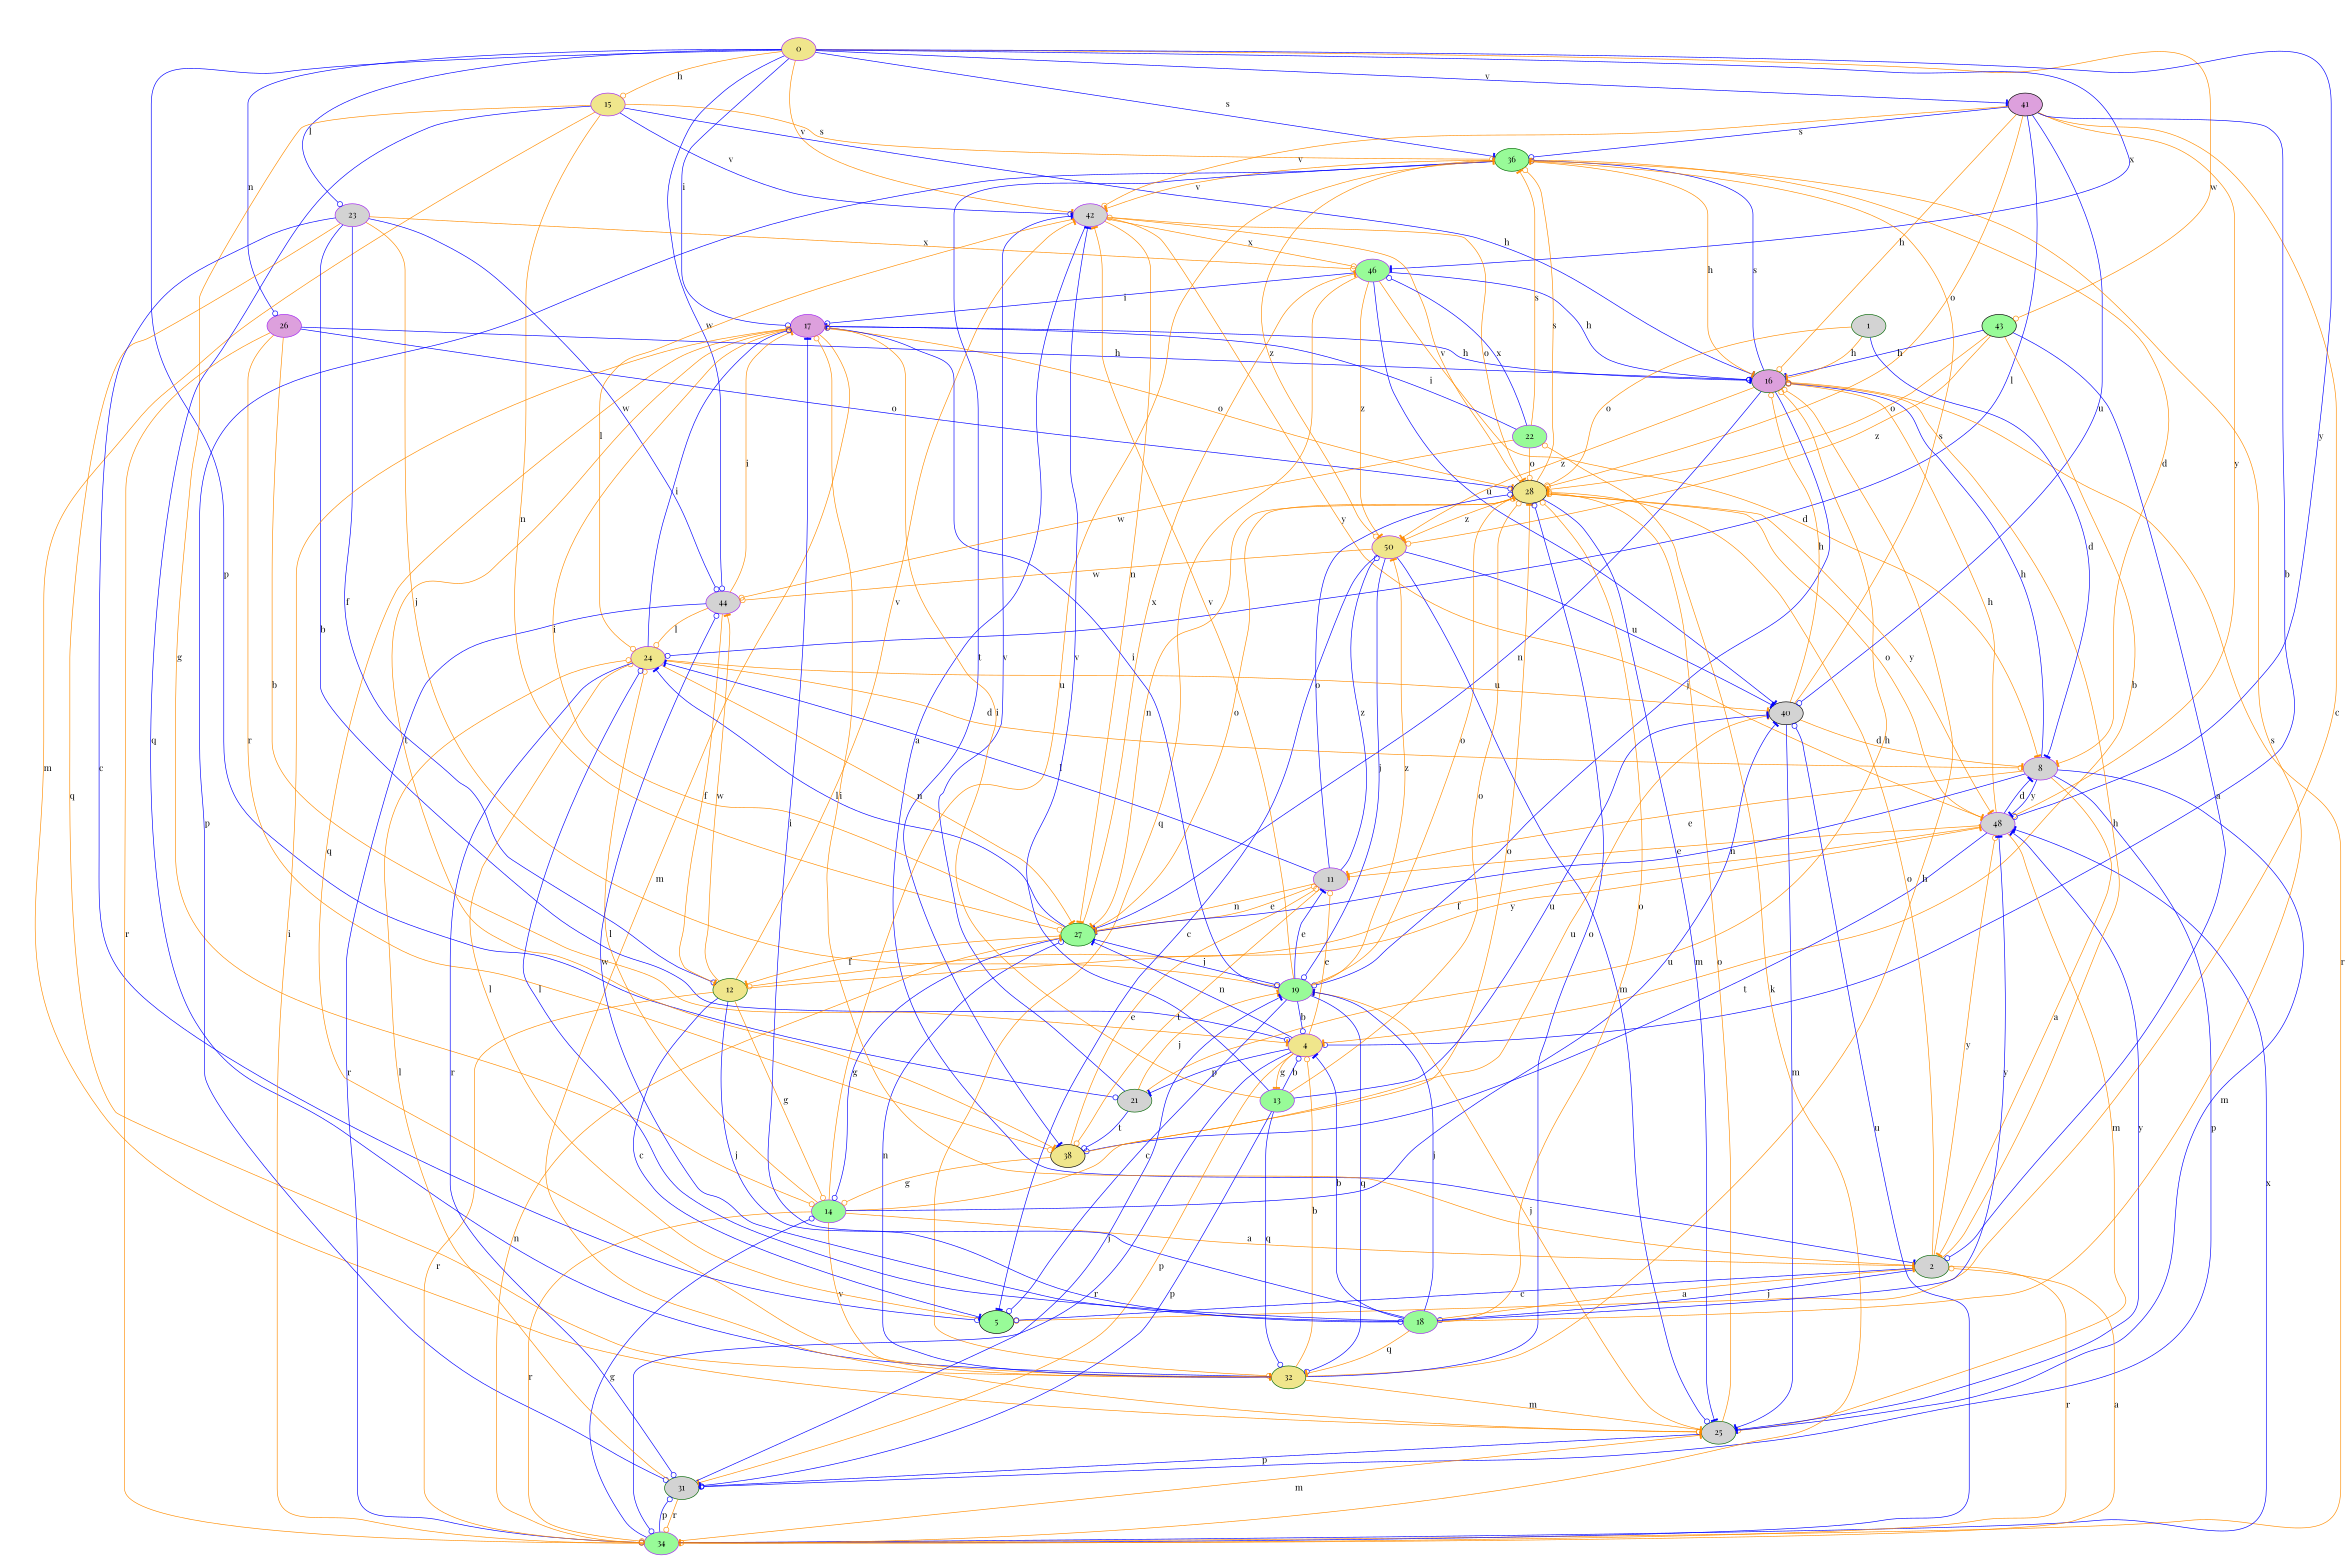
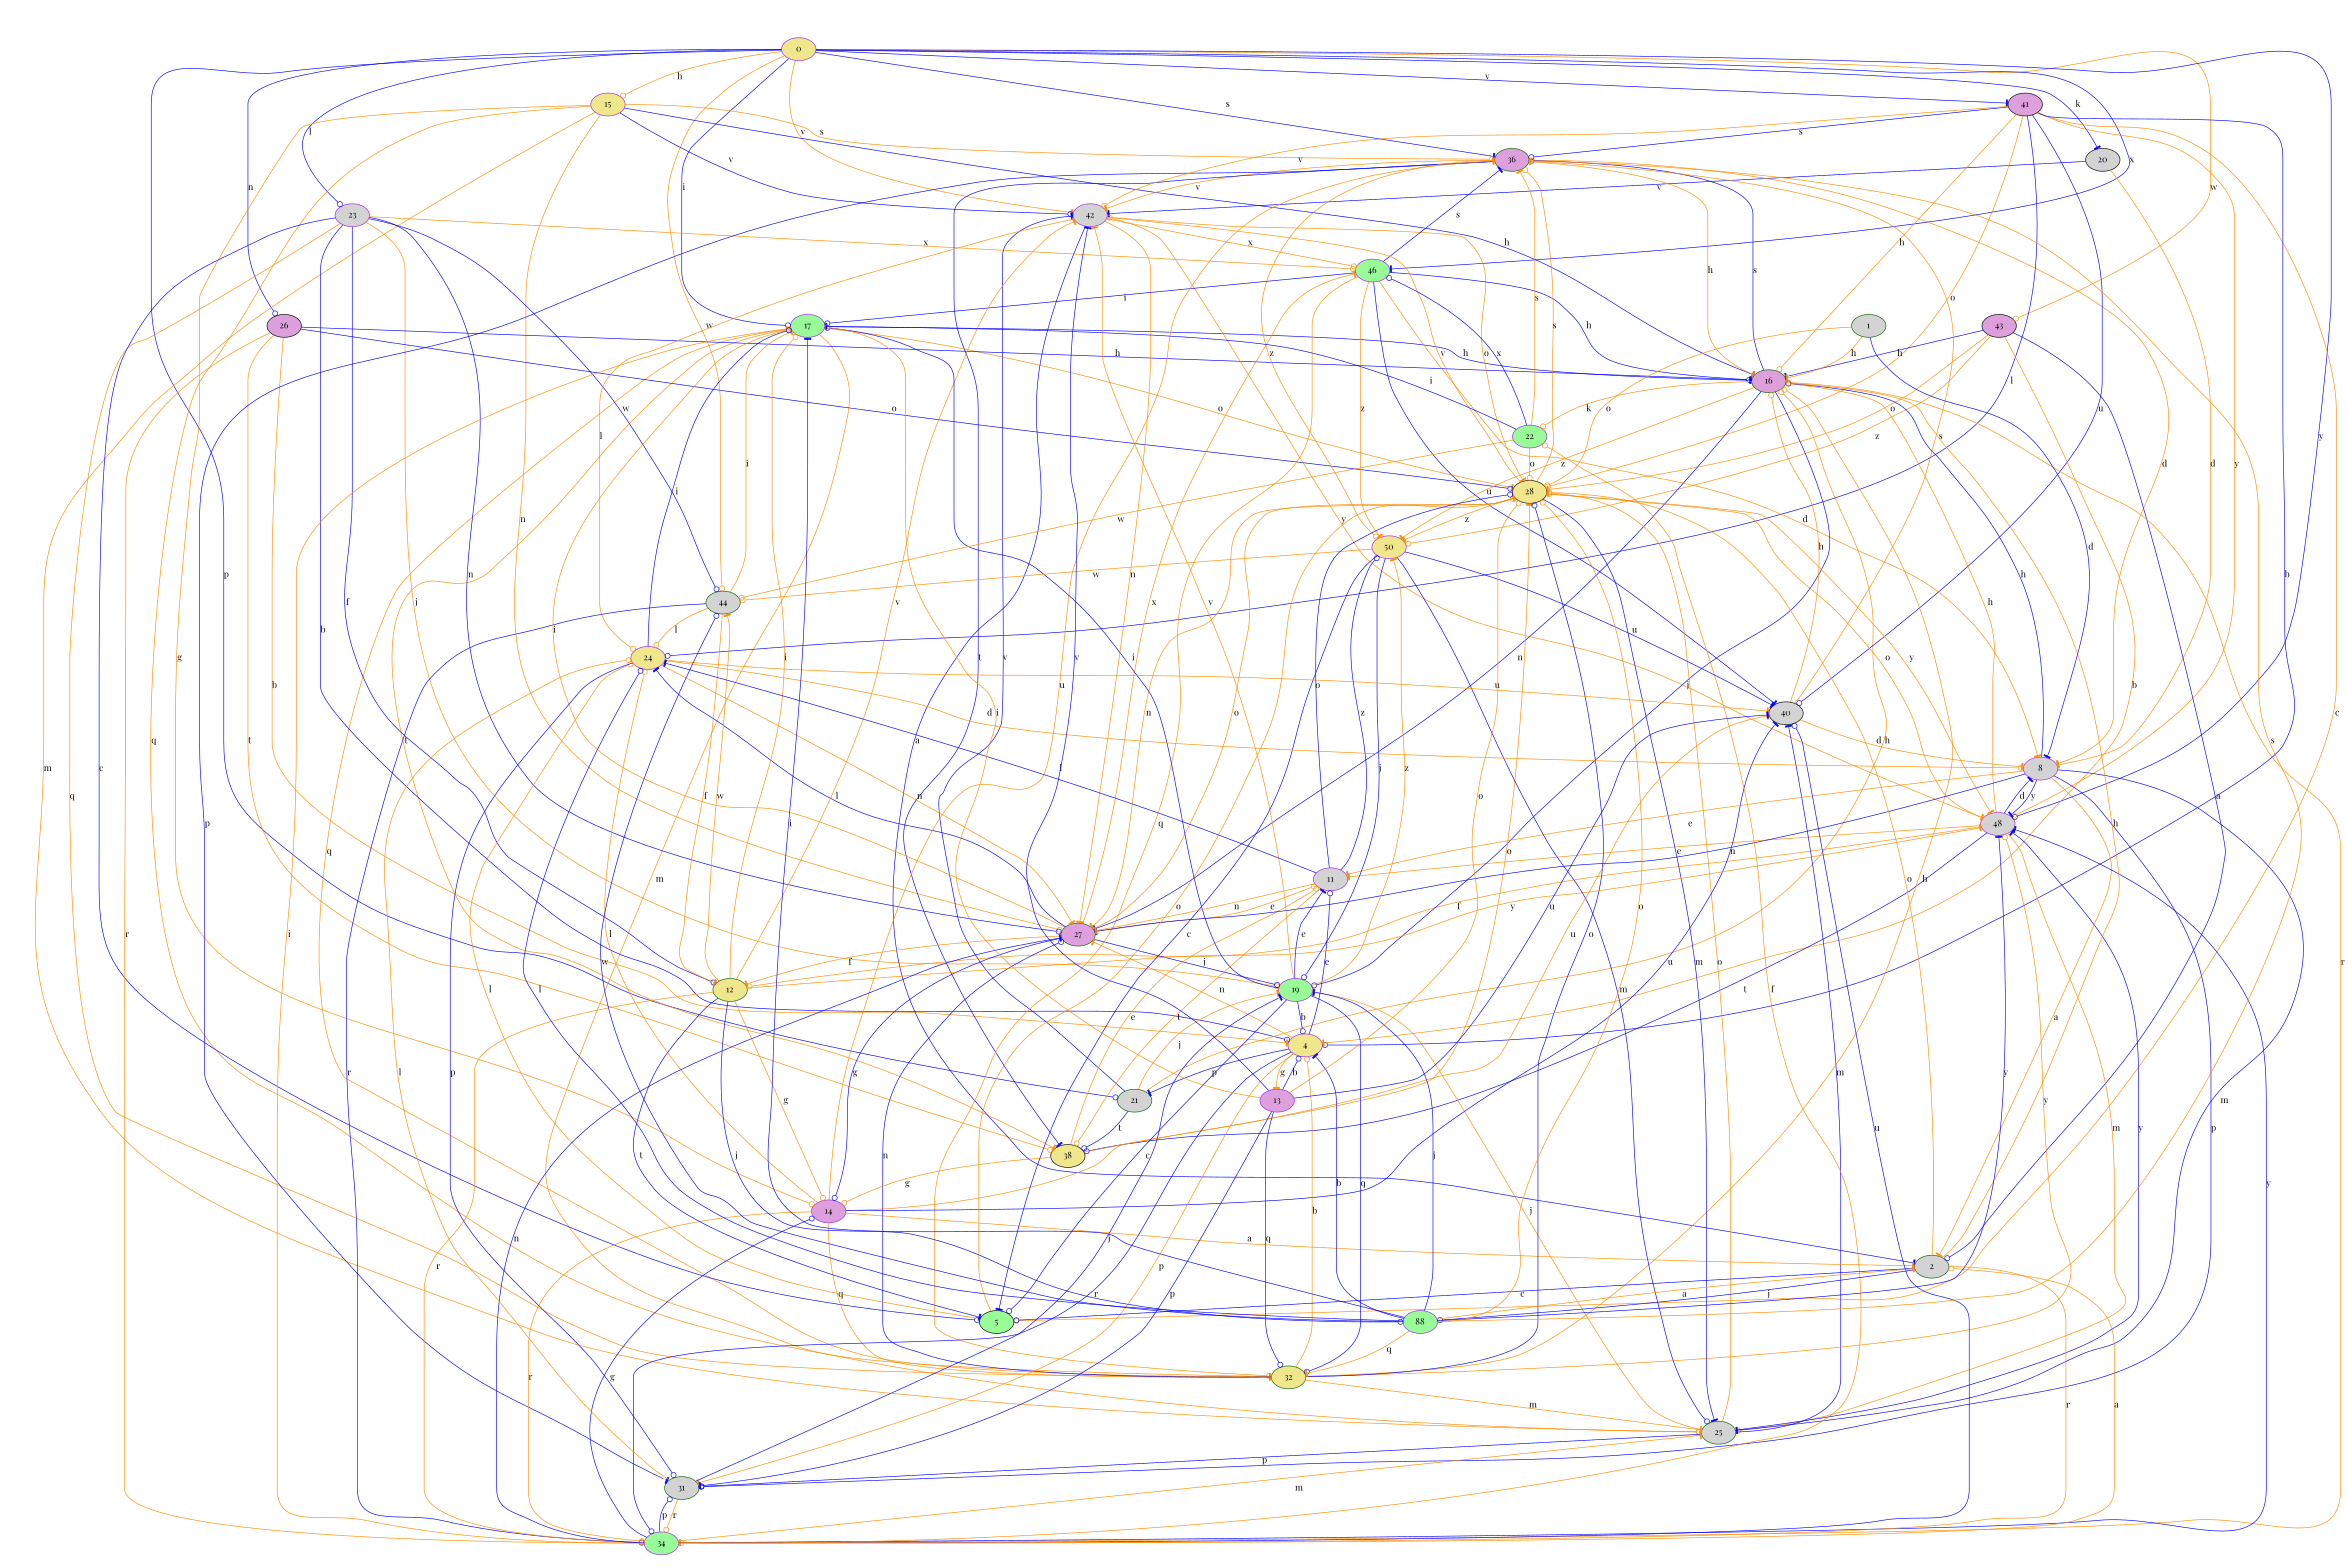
node "36": fillcolor palegreen -> plum
node "20": added
edge "46" -> "36": added, label "s"
edge "0" -> "44": color blue -> darkorange
edge "46" -> "16": arrowhead odot -> tee
node "26": color purple -> black
node "17": fillcolor plum -> palegreen
node "43": fillcolor palegreen -> plum
edge "16" -> "22": added, label "k"
edge "36" -> "31": arrowhead odot -> tee
node "44": color purple -> darkgreen
edge "26" -> "38": label "r" -> "t"
edge "23" -> "27": added, label "n"
edge "19" -> "28": now "5" -> "28"
node "27": fillcolor palegreen -> plum
edge "4" -> "11": color darkorange -> blue
edge "4" -> "27": color blue -> darkorange
edge "34" -> "22": label "k" -> "f"
edge "15" -> "32": color blue -> darkorange
edge "2" -> "48": now "32" -> "48"
edge "24" -> "31": label "r" -> "p"
node "13": fillcolor palegreen -> plum
edge "40" -> "25": reversed
edge "12" -> "5": label "c" -> "t"
edge "34" -> "27": color darkorange -> blue
edge "2" -> "17": now "12" -> "17"
edge "34" -> "48": label "x" -> "y"
node "14": fillcolor palegreen -> plum
edge "14" -> "32": label "v" -> "q"
node "18": label "18" -> "88"
